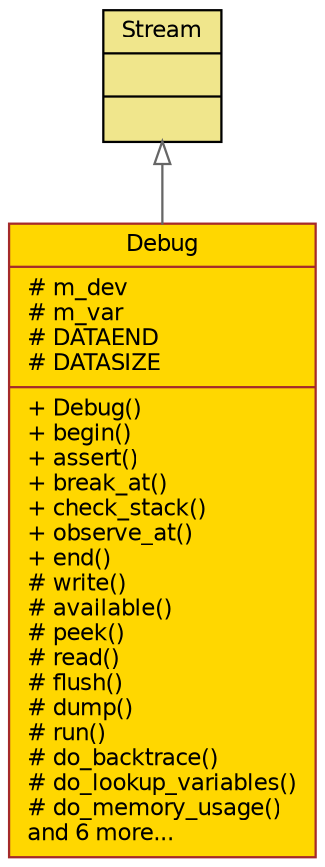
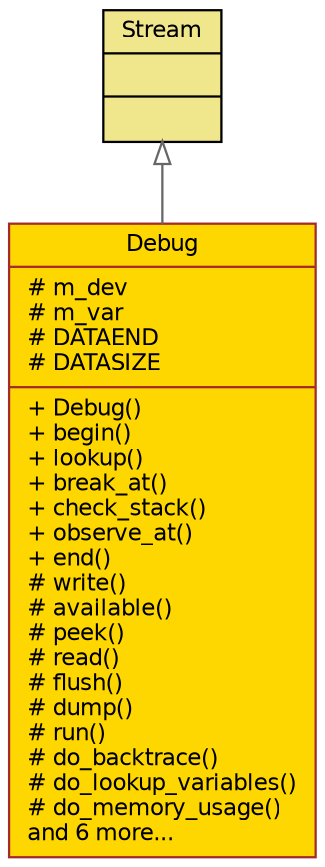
node "Debug": text "+ assert()" -> "+ lookup()"
